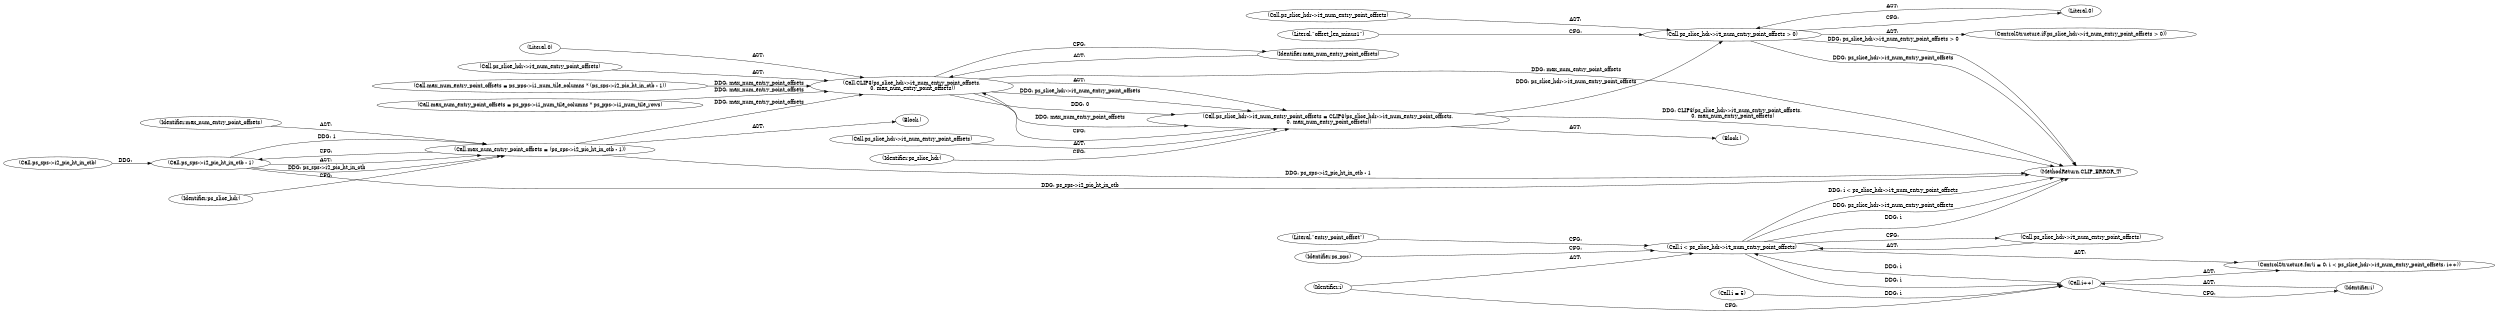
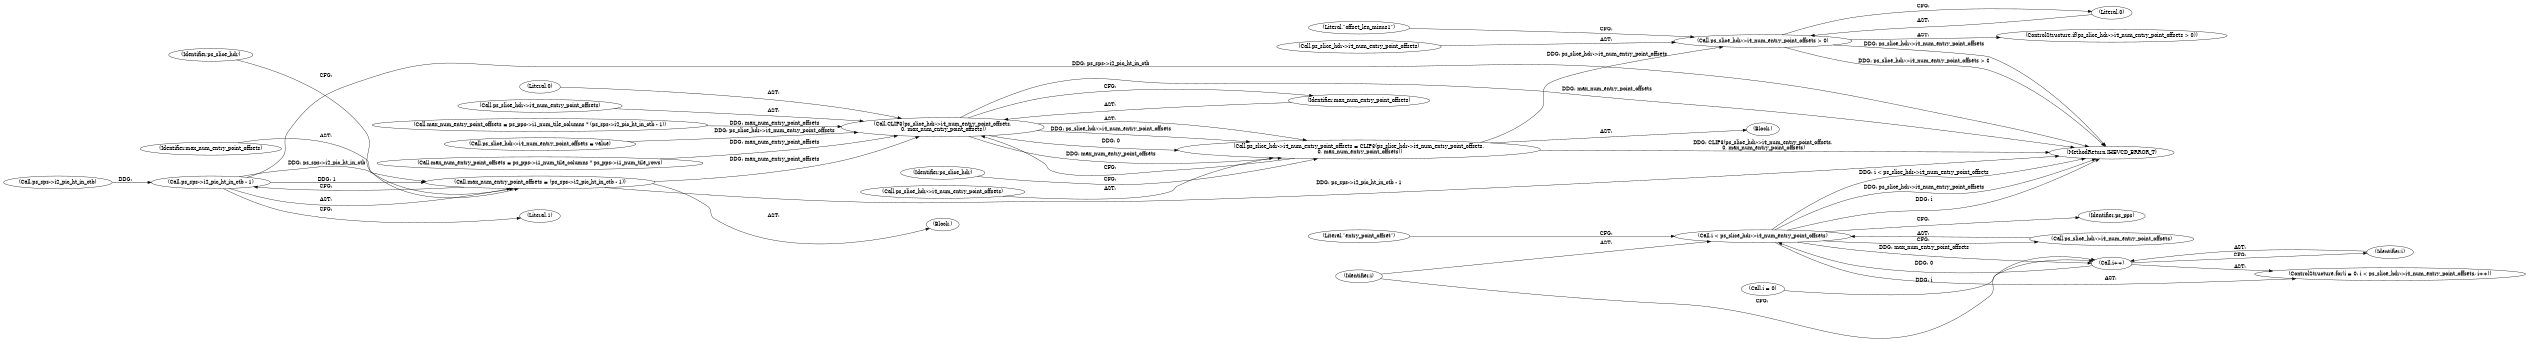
node "(Call,ps_slice_hdr->i4_num_entry_point_offsets = value)": added
node "(MethodReturn,CLIP_ERROR_T)": label "(MethodReturn,CLIP_ERROR_T)" -> "(MethodReturn,IHEVCD_ERROR_T)"
node "(Literal,1)": added
edge "(Identifier,ps_pps)" -> "(Call,i < ps_slice_hdr->i4_num_entry_point_offsets)": reversed
edge "(Call,i++)" -> "(Call,i < ps_slice_hdr->i4_num_entry_point_offsets)": label "DDG: i" -> "DDG: 0"
edge "(Call,i < ps_slice_hdr->i4_num_entry_point_offsets)" -> "(Call,i++)": label "DDG: i" -> "DDG: max_num_entry_point_offsets"
node "(Call,i = 5)": label "(Call,i = 5)" -> "(Call,i = 0)"
